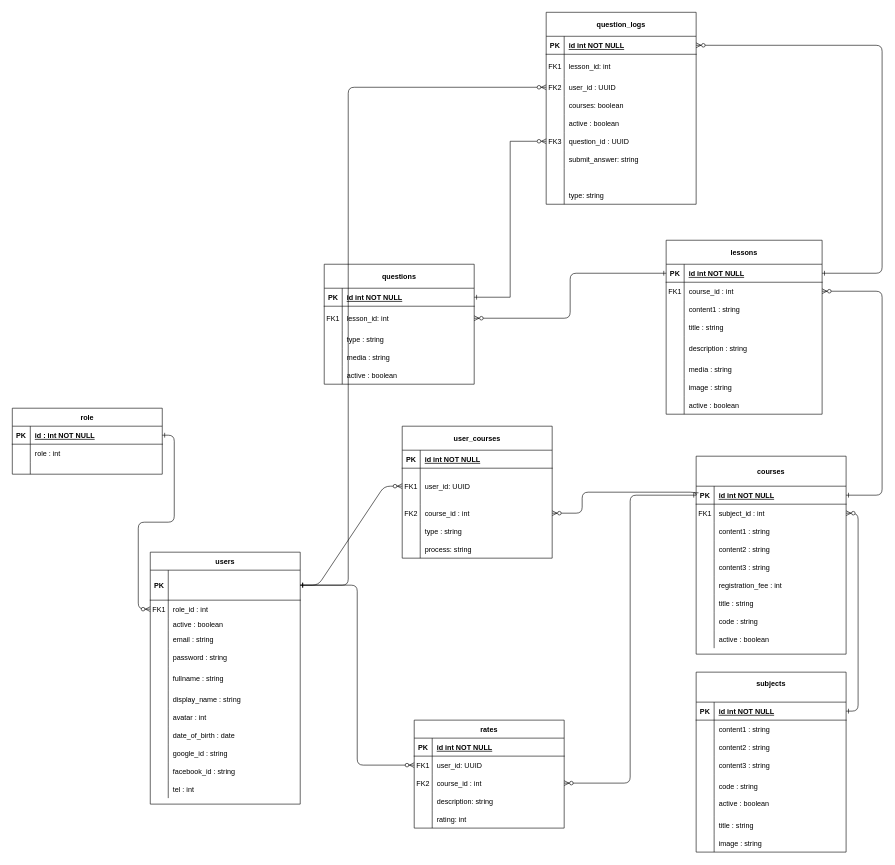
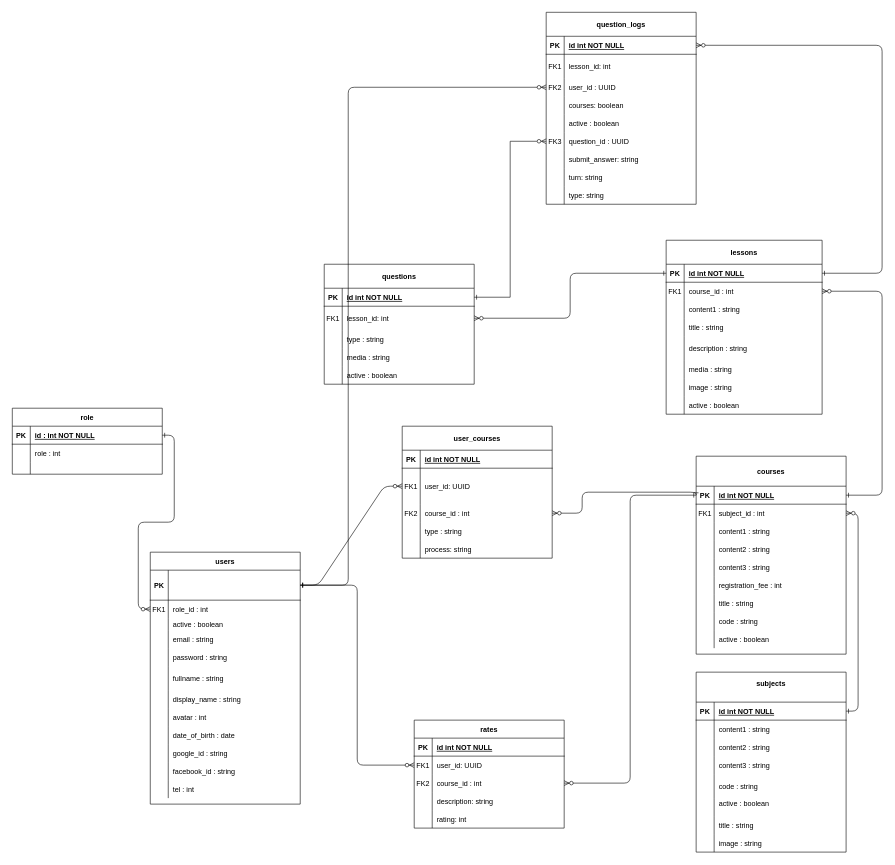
node "turn: string": added
